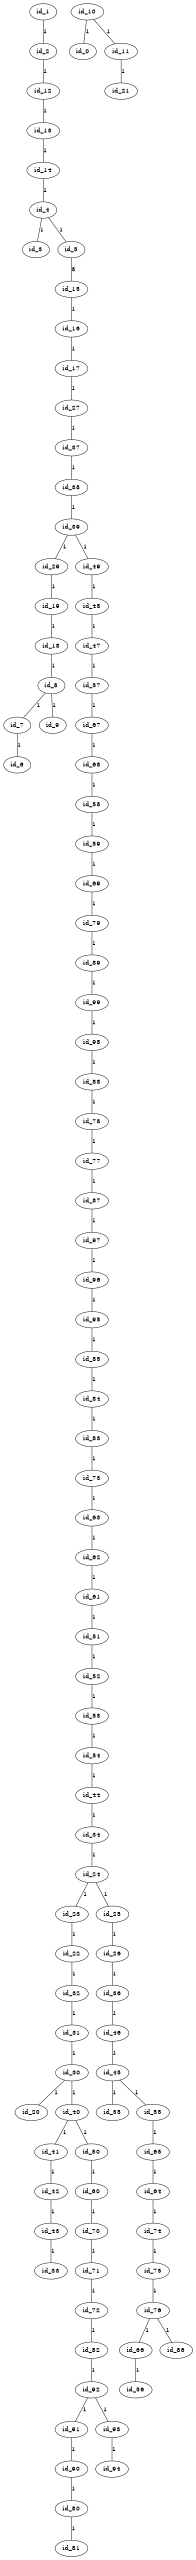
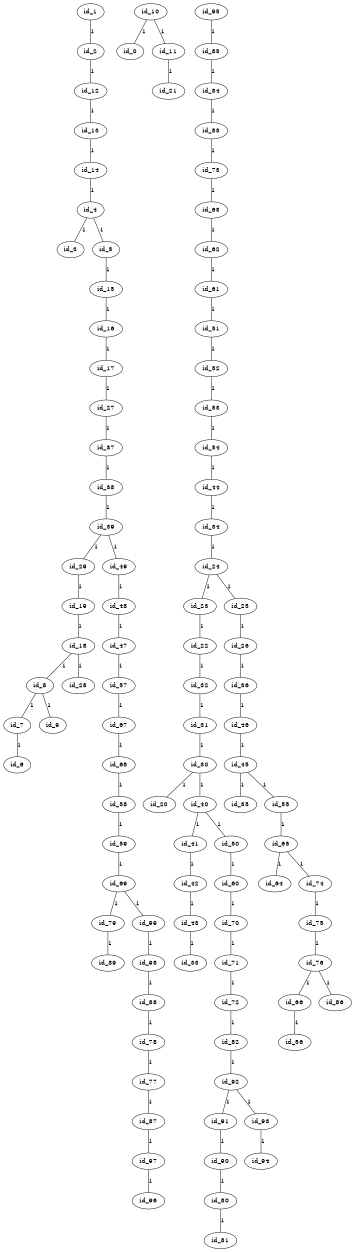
edge "id_5" -- "id_15": label "3" -> "1"
node "id_28": added
edge "id_89" -- "id_99": now "id_69" -- "id_99"
edge "id_96" -- "id_95": removed, label "1"
edge "id_64" -- "id_74": now "id_65" -- "id_74"
